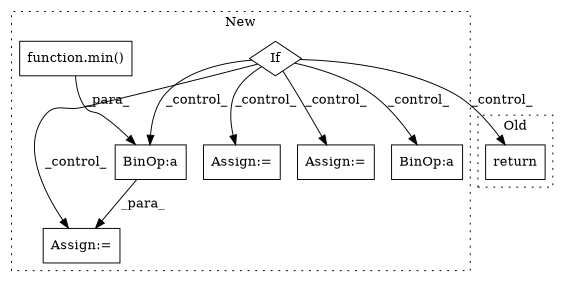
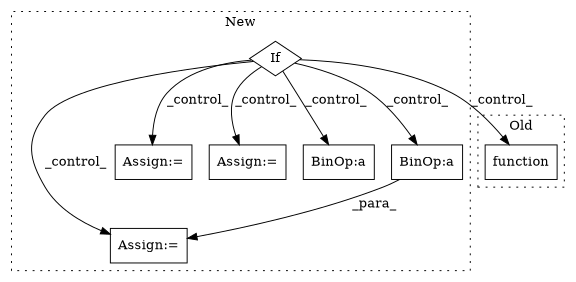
node "function.min()": removed
node "return": label "return" -> "function"
